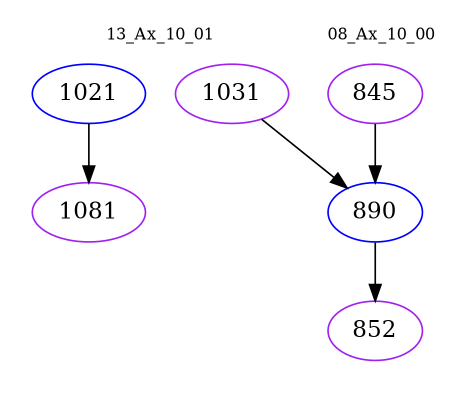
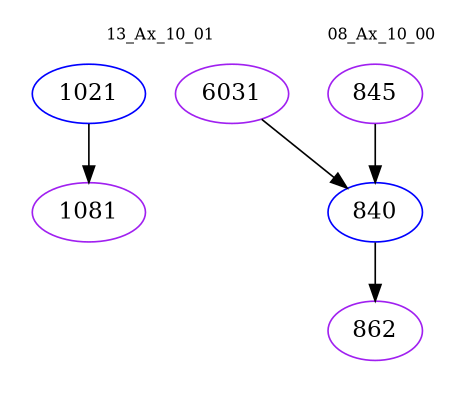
node "1031": label "1031" -> "6031"
node "890": label "890" -> "840"
node "852": label "852" -> "862"
